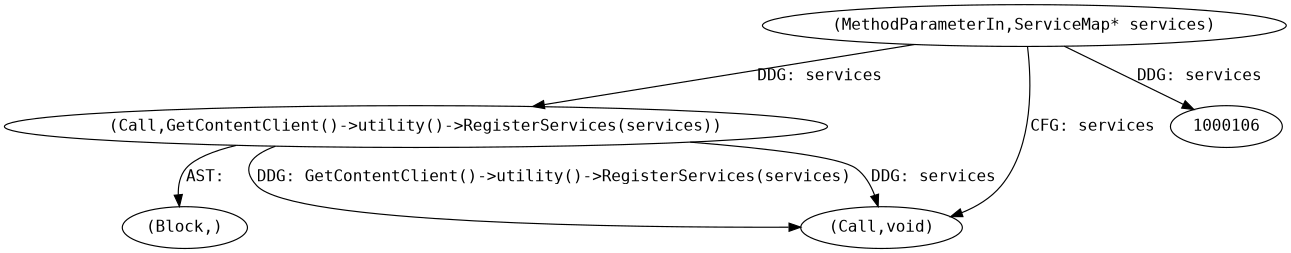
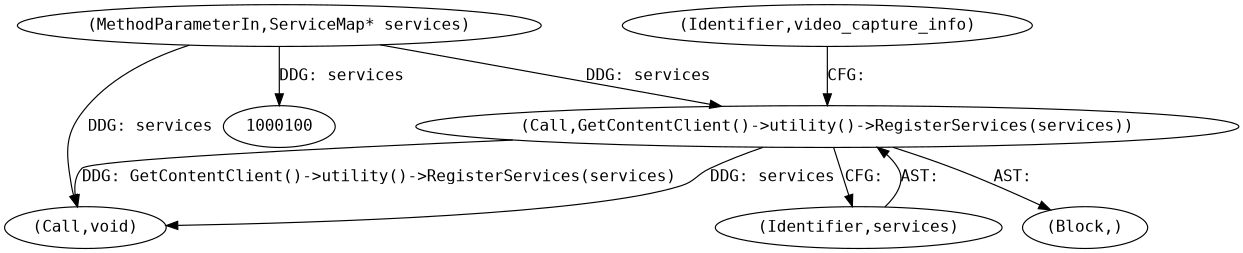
node "(Identifier,video_capture_info)": added
edge "(MethodParameterIn,ServiceMap* services)" -> "(Call,void)": label "CFG: services" -> "DDG: services"
node "1000106": label "1000106" -> "1000100"
node "(Identifier,services)": added
